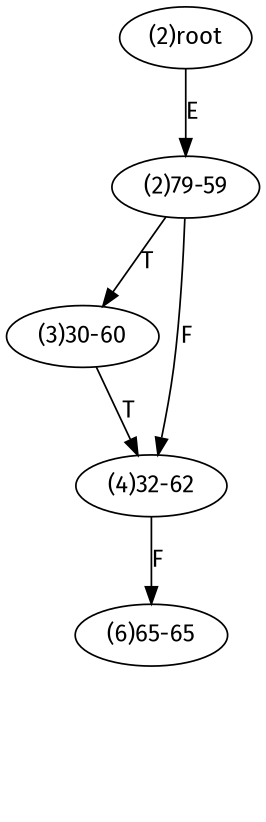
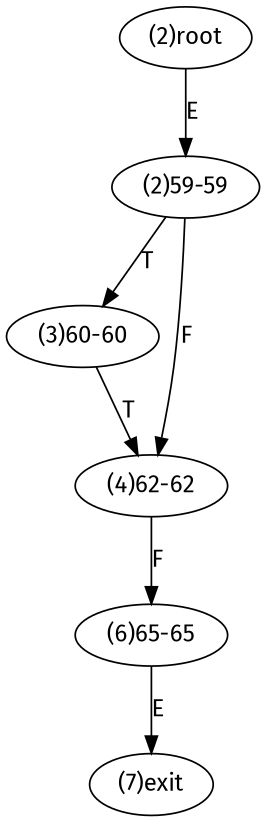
node "(2)79-59": label "(2)79-59" -> "(2)59-59"
node "(3)30-60": label "(3)30-60" -> "(3)60-60"
node "(4)32-62": label "(4)32-62" -> "(4)62-62"
node "(7)exit": added
